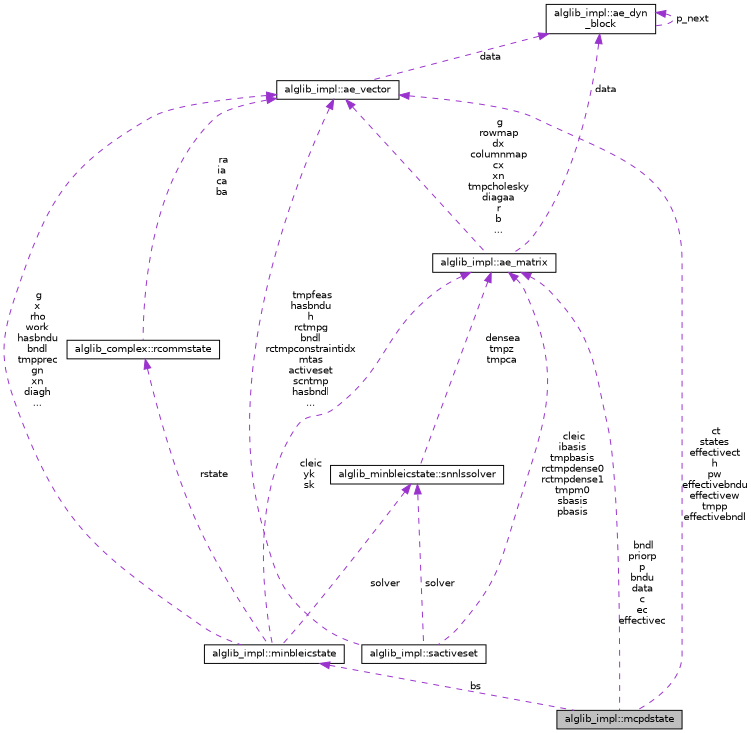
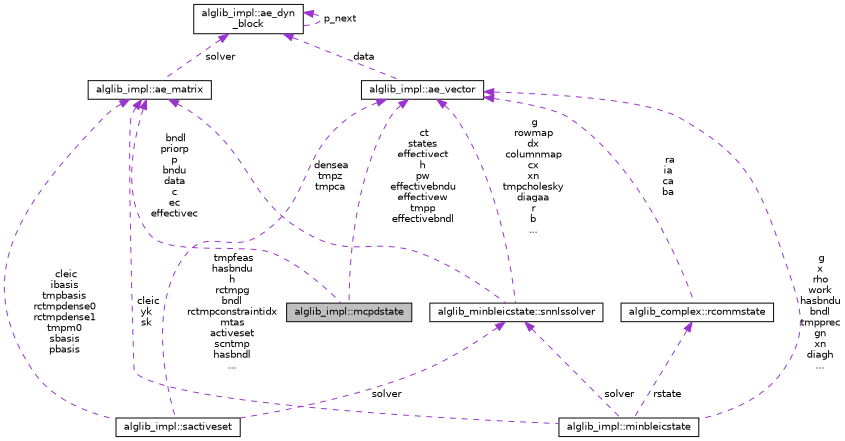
edge "alglib_impl::ae_matrix" -> "alglib_impl::ae_dyn _block": label " data" -> " solver"
edge "alglib_impl::ae_matrix" -> "alglib_impl::ae_vector": now "alglib_minbleicstate::snnlssolver" -> "alglib_impl::ae_vector"
edge "alglib_impl::mcpdstate" -> "alglib_impl::minbleicstate": removed, label "bs"
